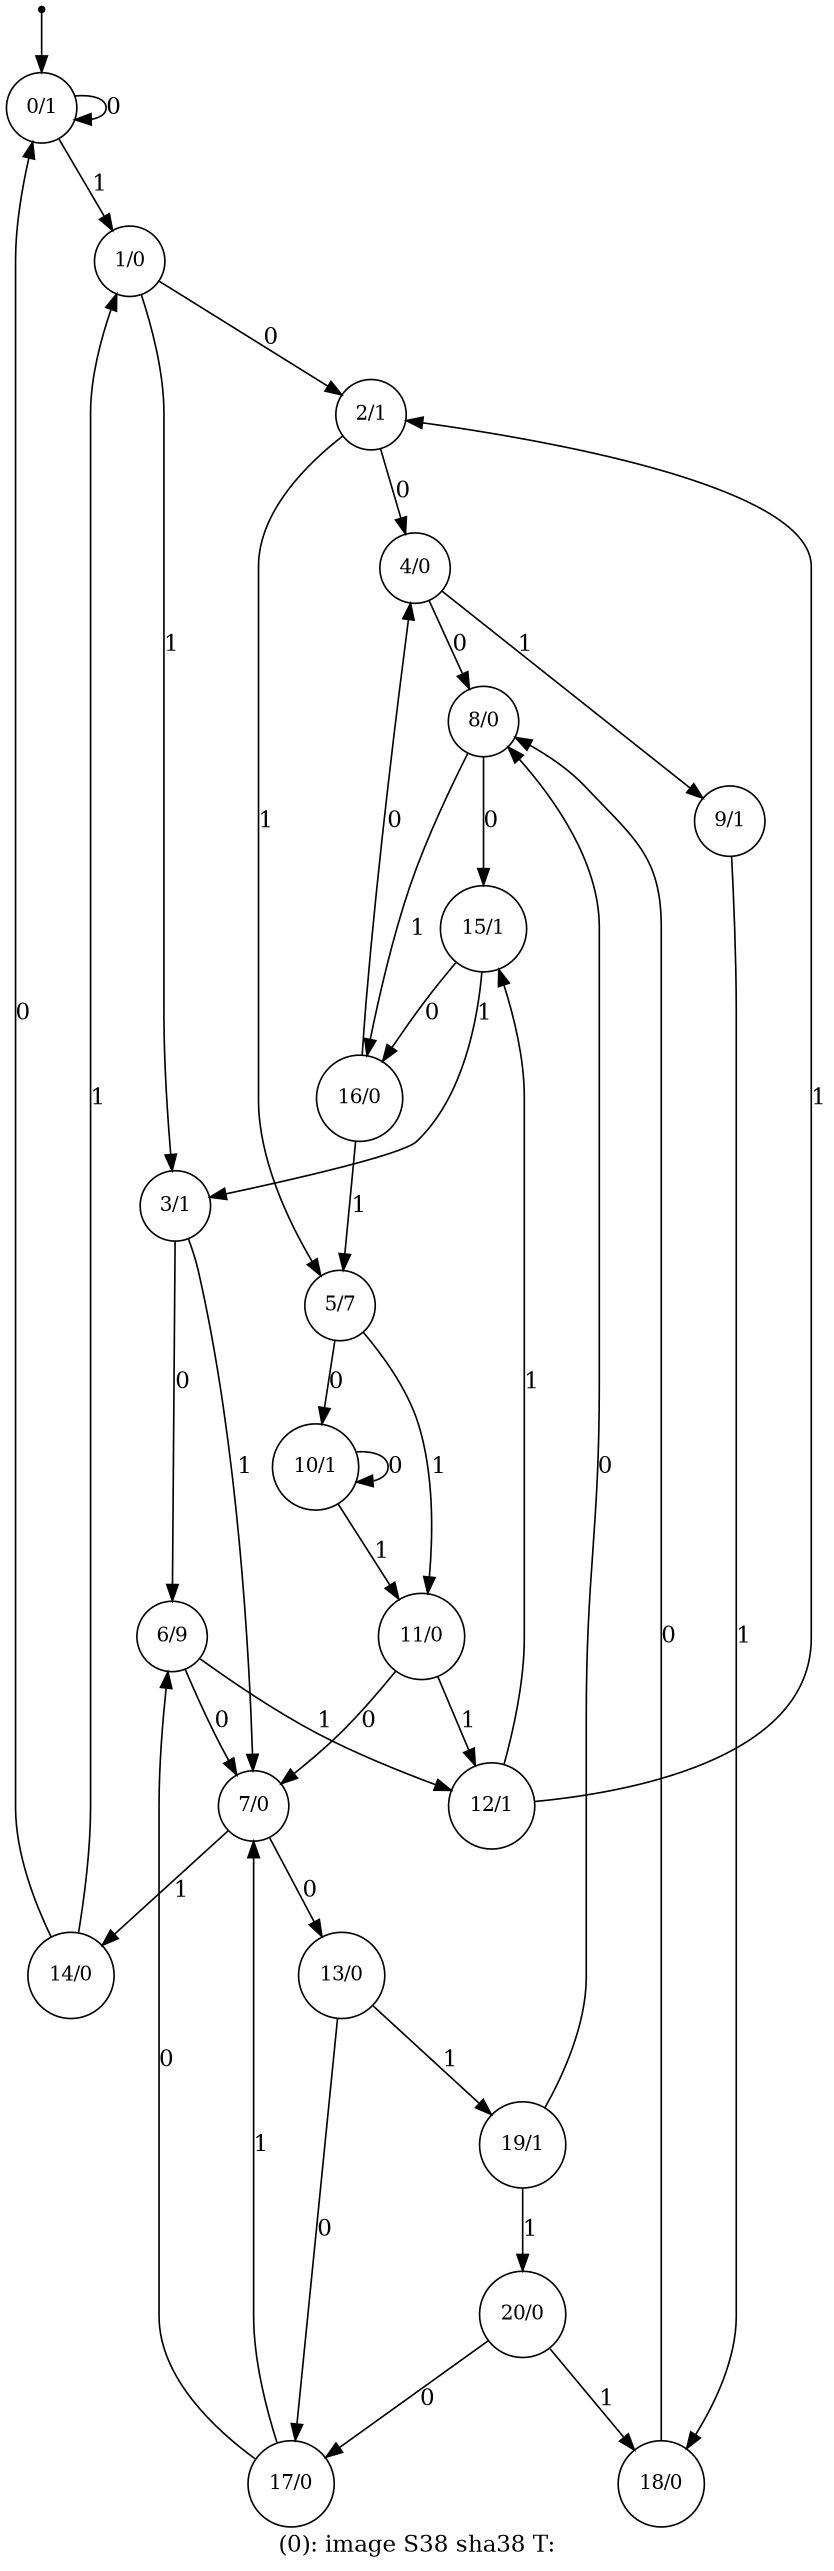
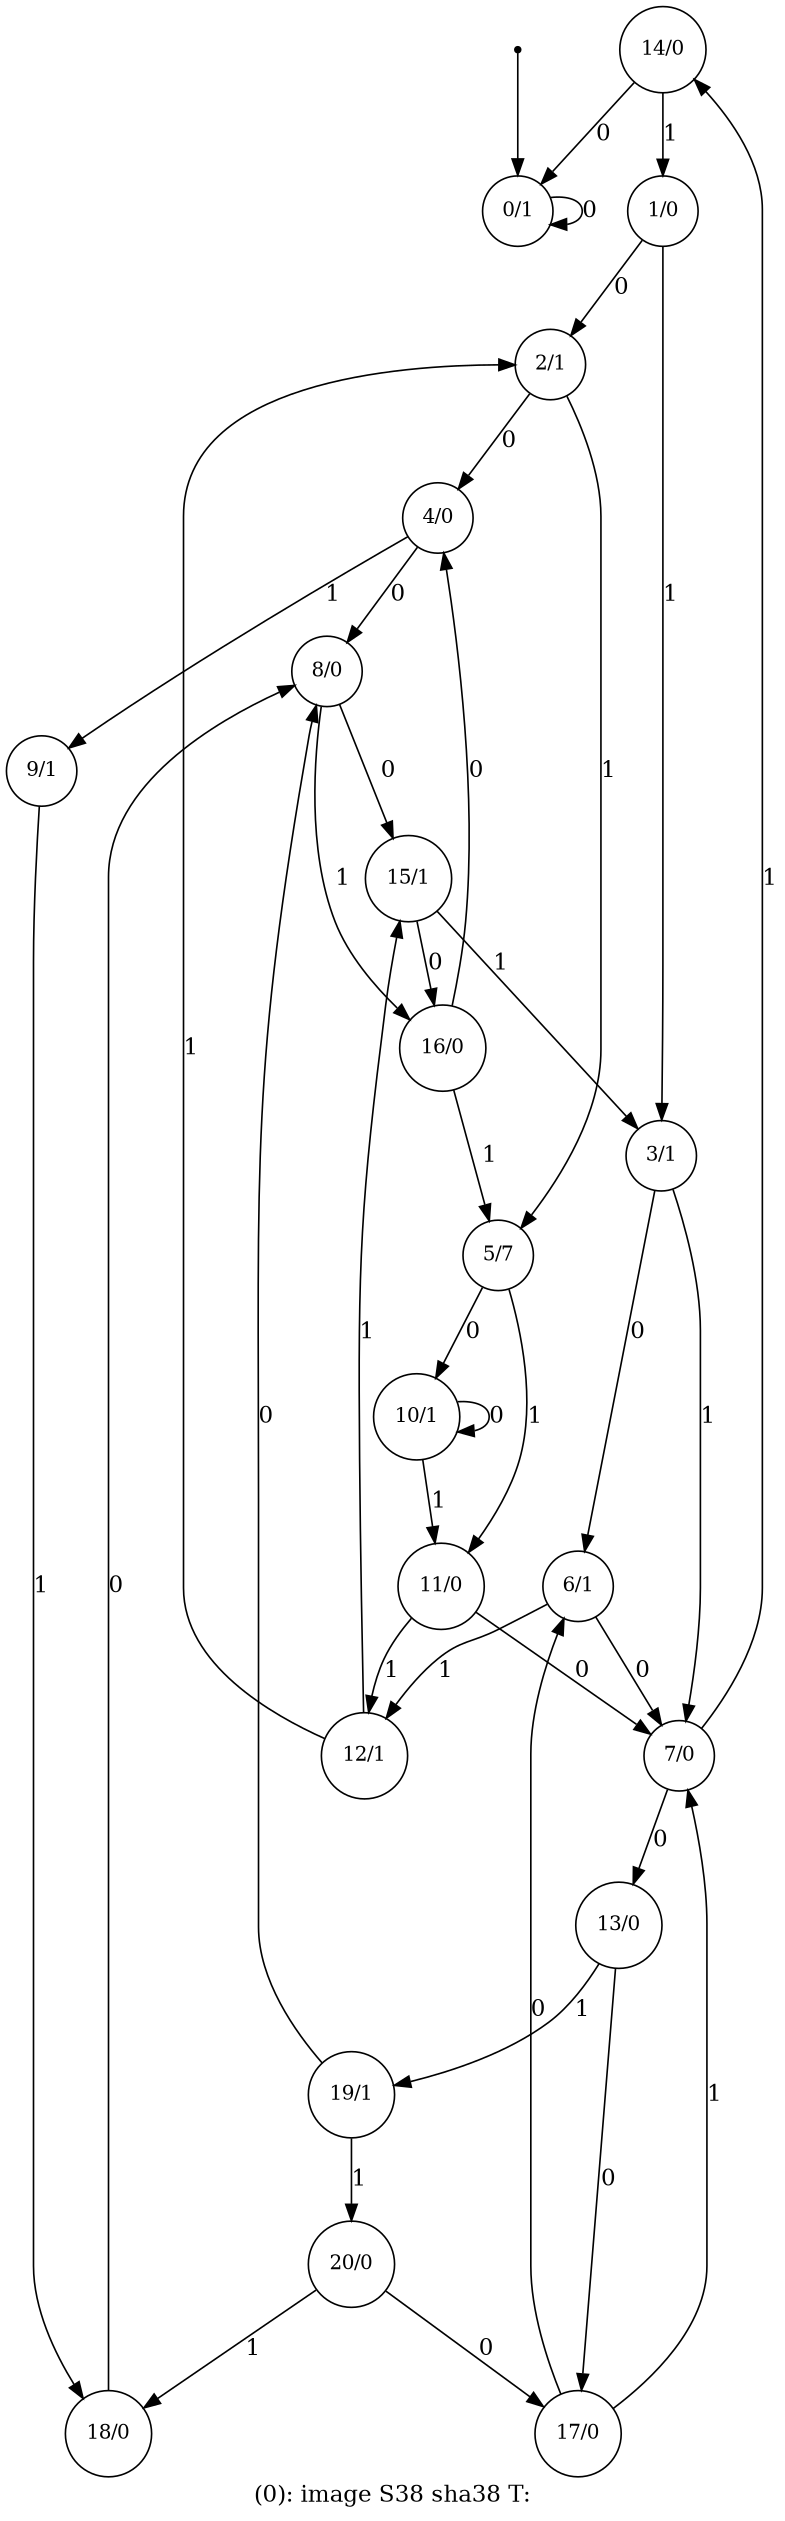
edge "0/1" -> "1/0": removed, label "1"
node "6/9": label "6/9" -> "6/1"
